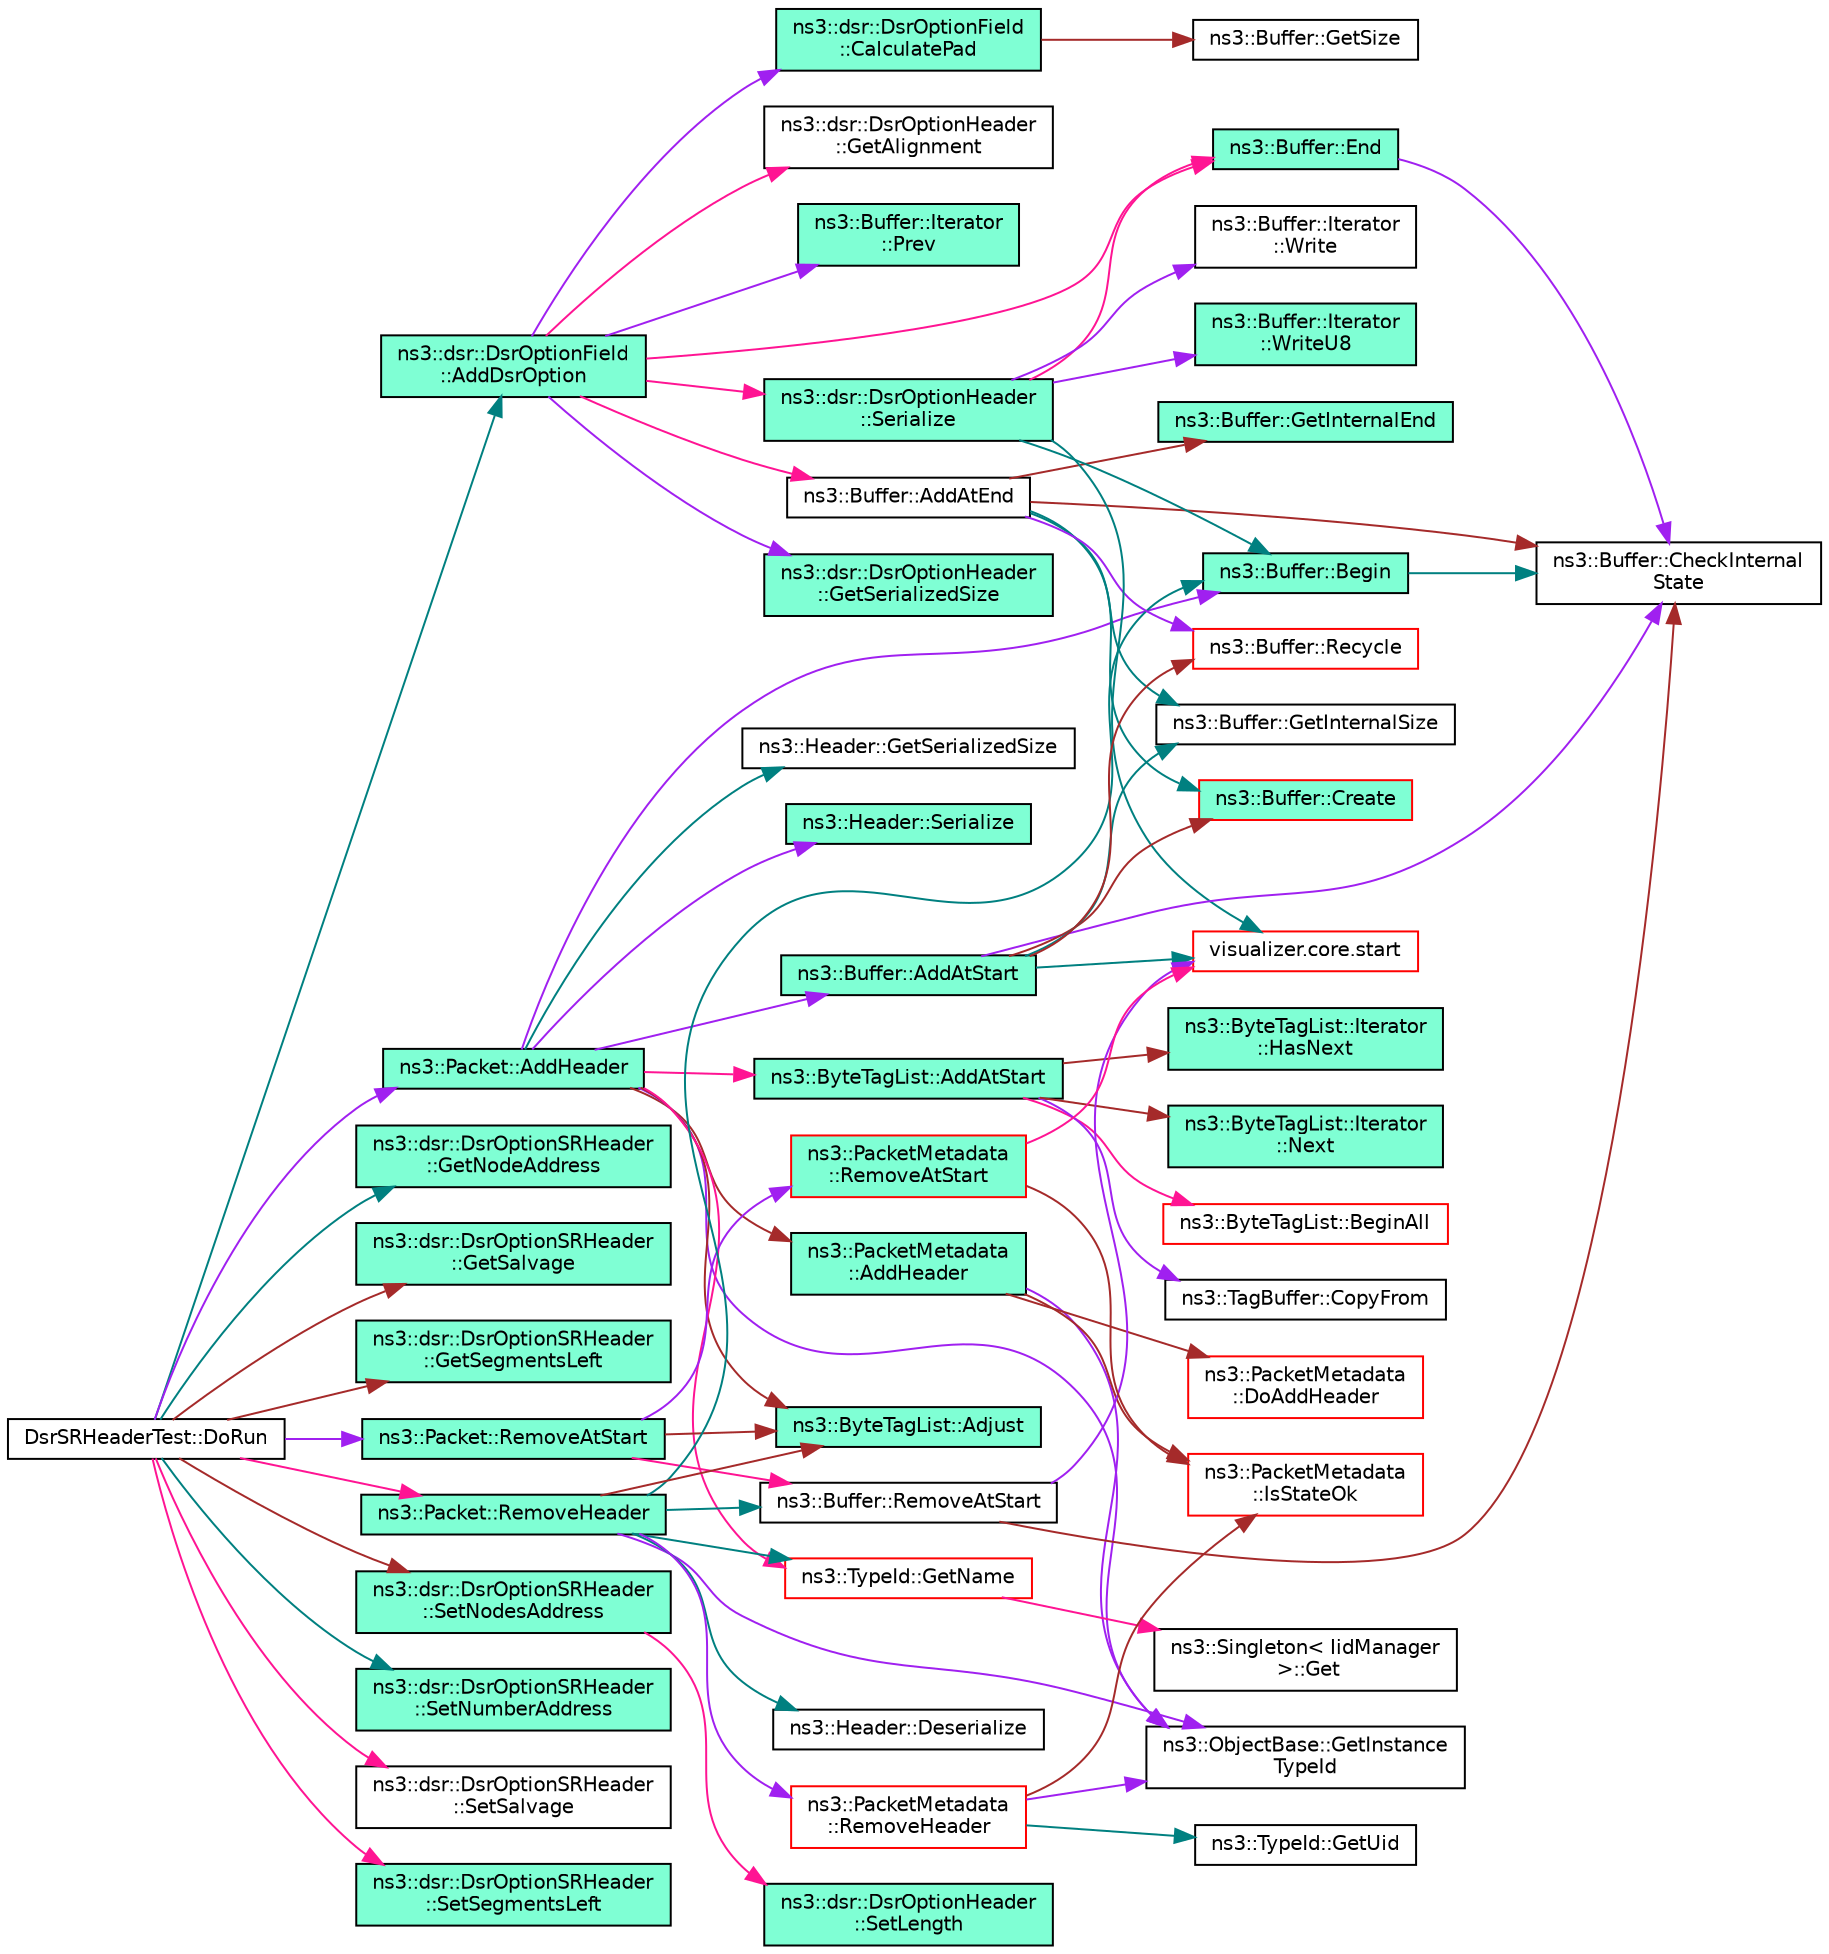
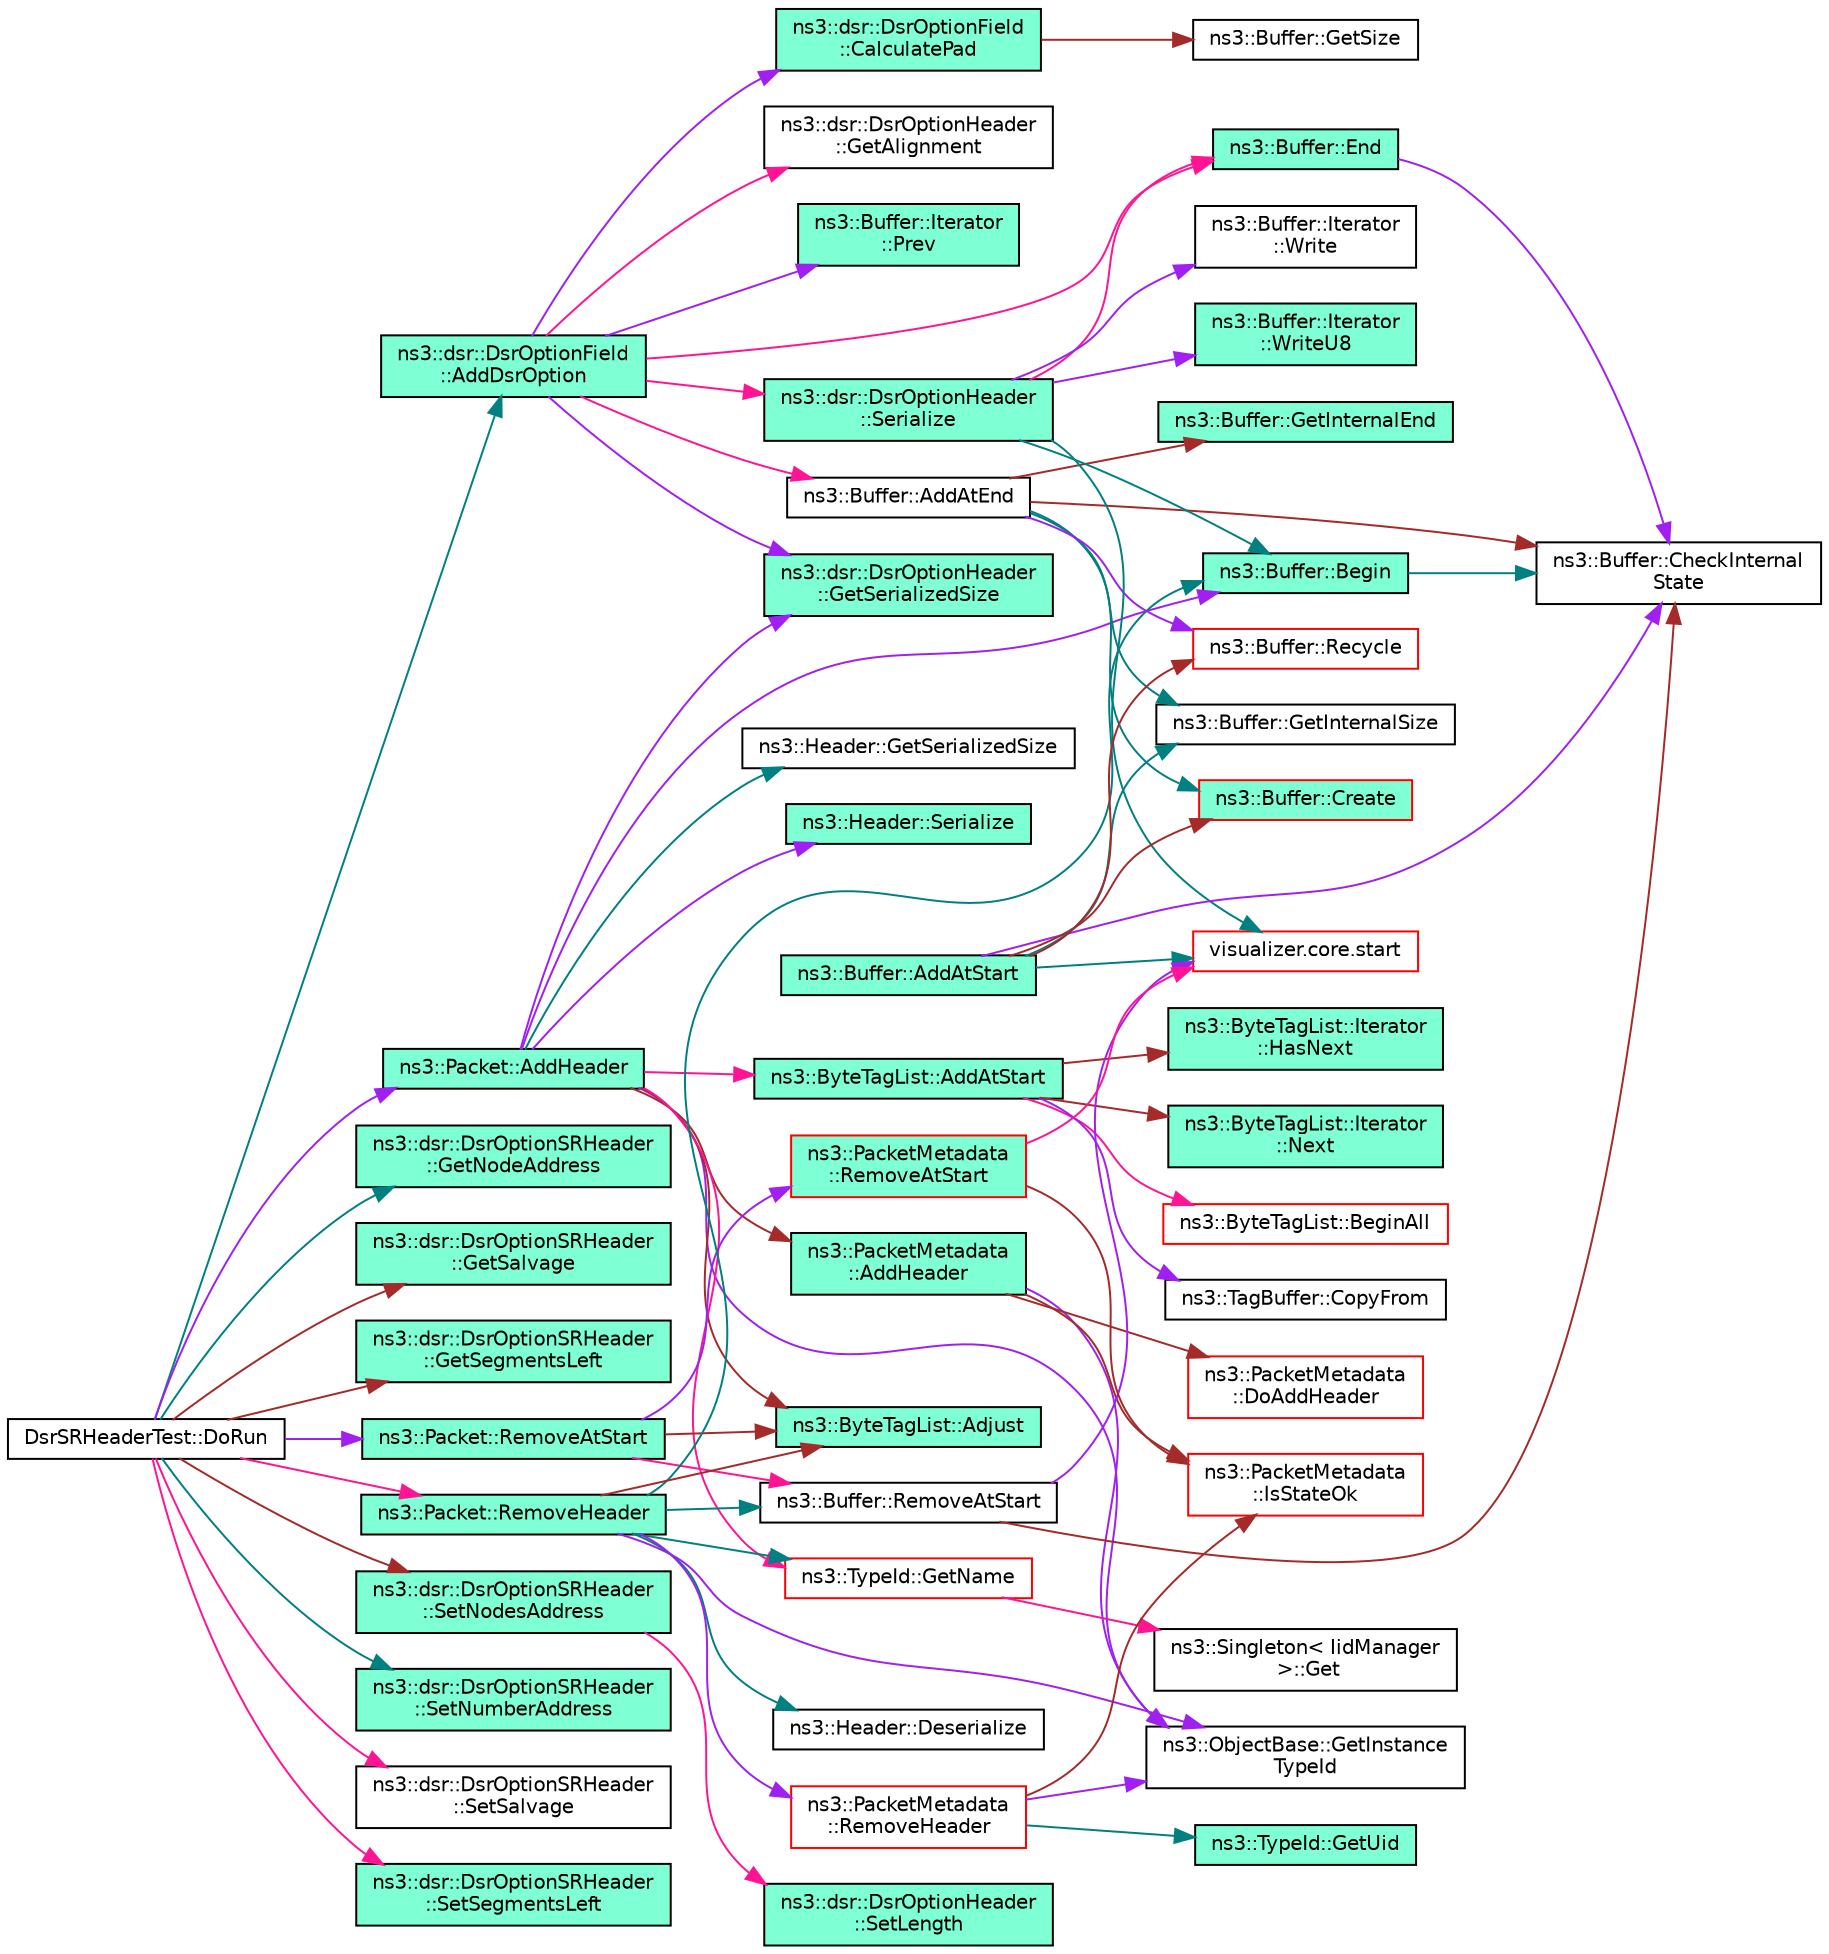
edge "ns3::Packet::AddHeader" -> "ns3::Buffer::AddAtStart": now "ns3::Packet::AddHeader" -> "ns3::dsr::DsrOptionHeader ::GetSerializedSize"
node "ns3::TypeId::GetUid": fillcolor white -> aquamarine
